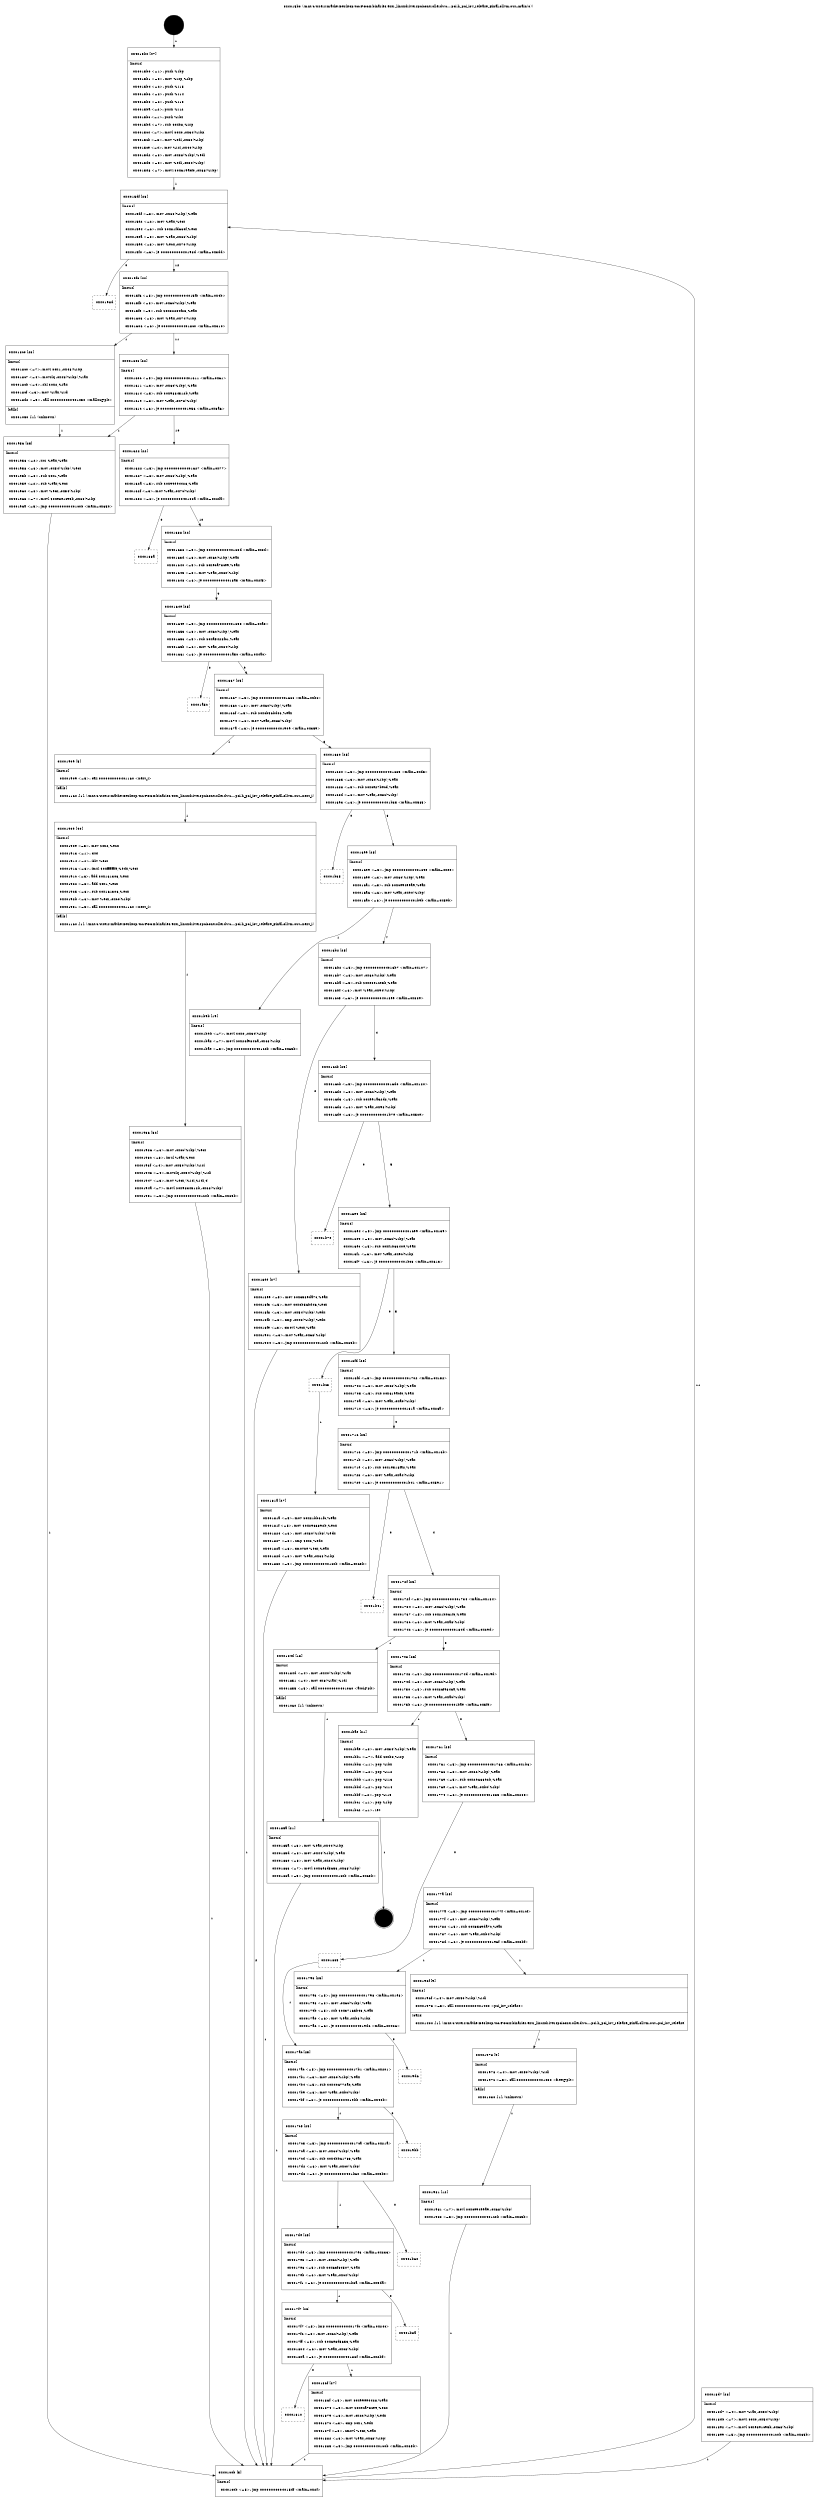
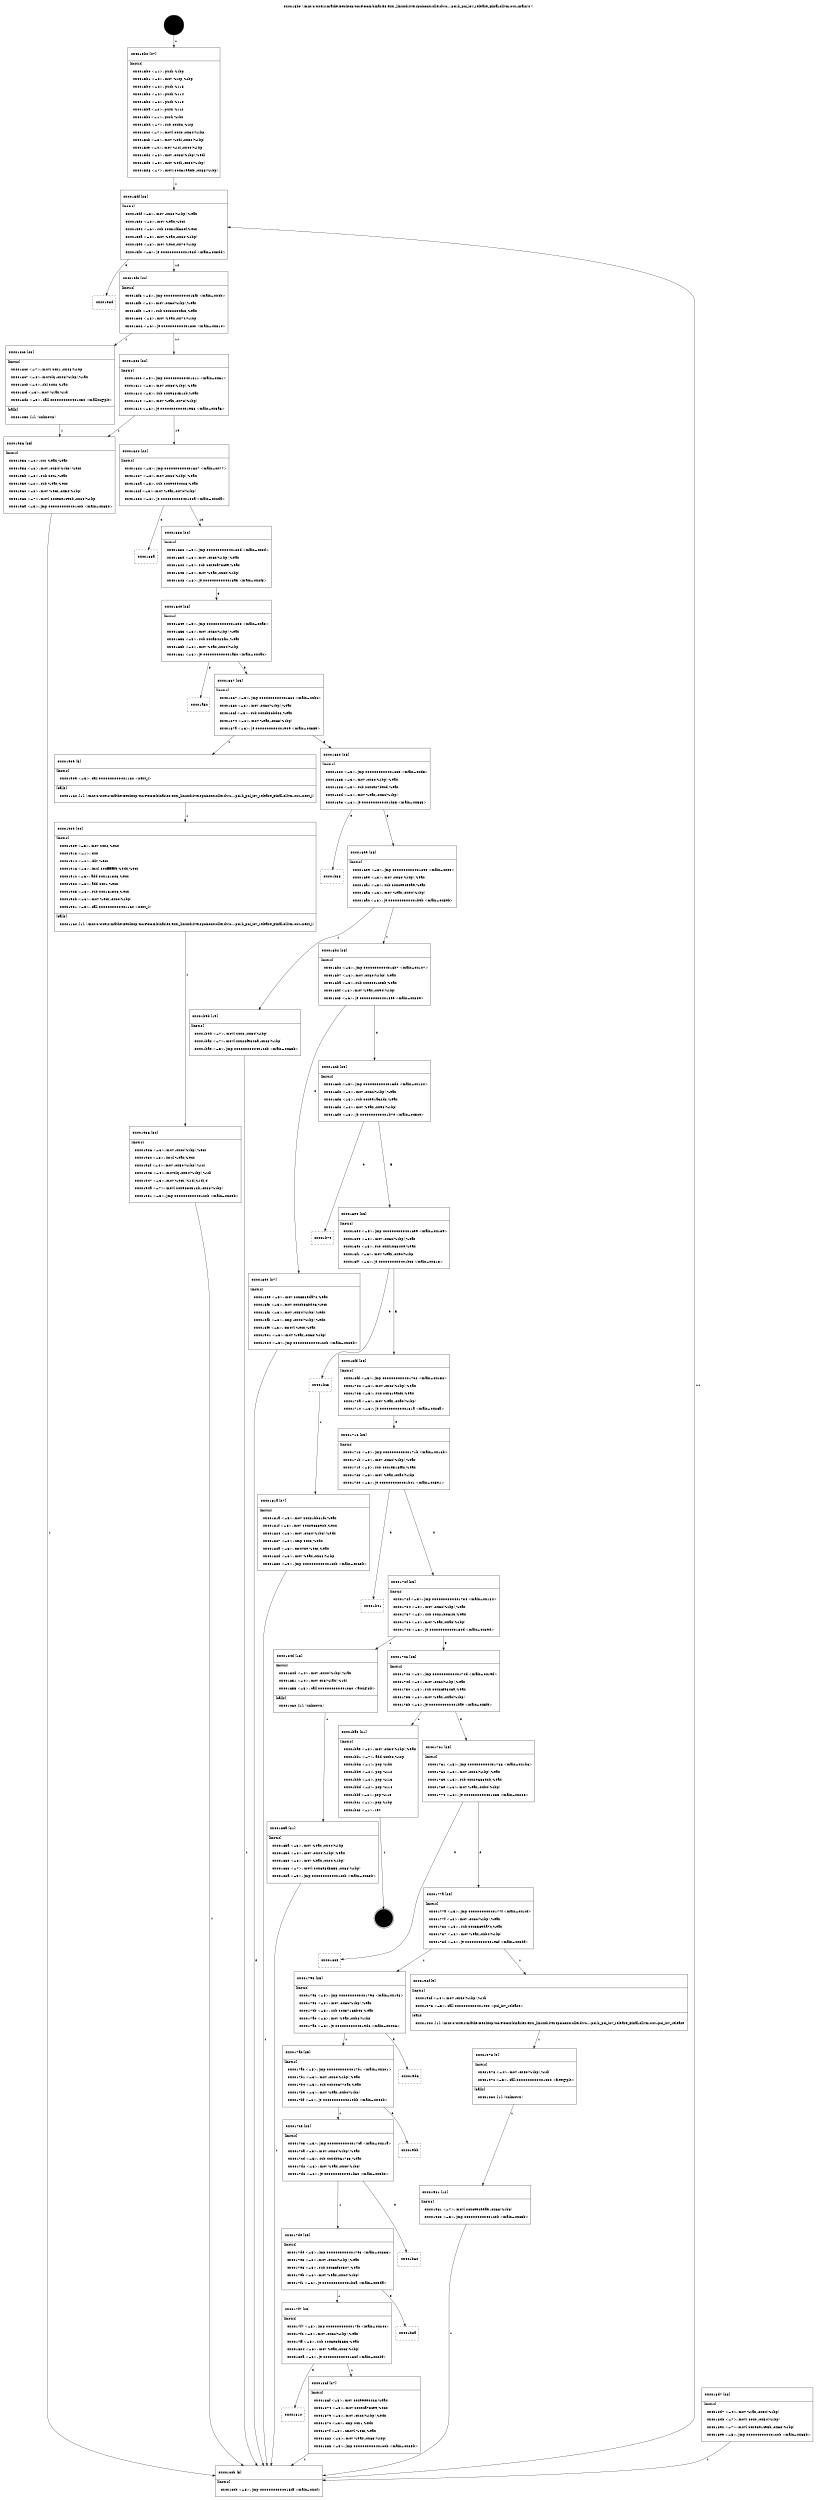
edge "0x401761 [25]" -> "0x40177a [25]": added, label "2"
edge "0x401835" -> "0x4017ac [25]": now "0x401793 [25]" -> "0x4017ac [25]"
